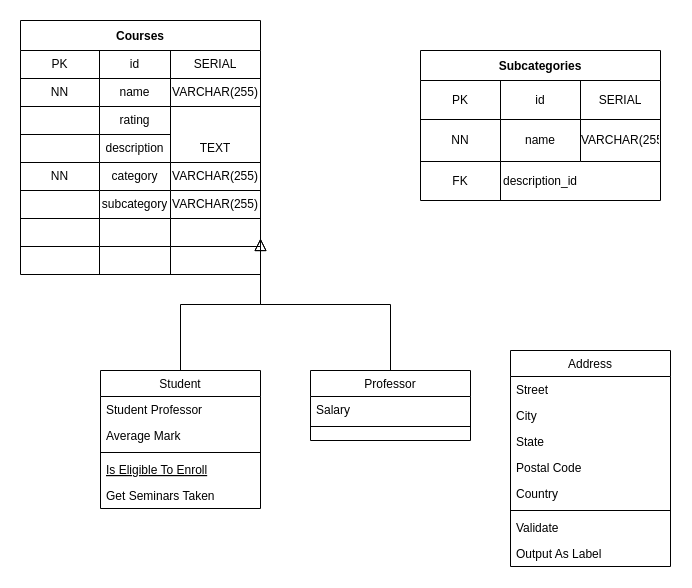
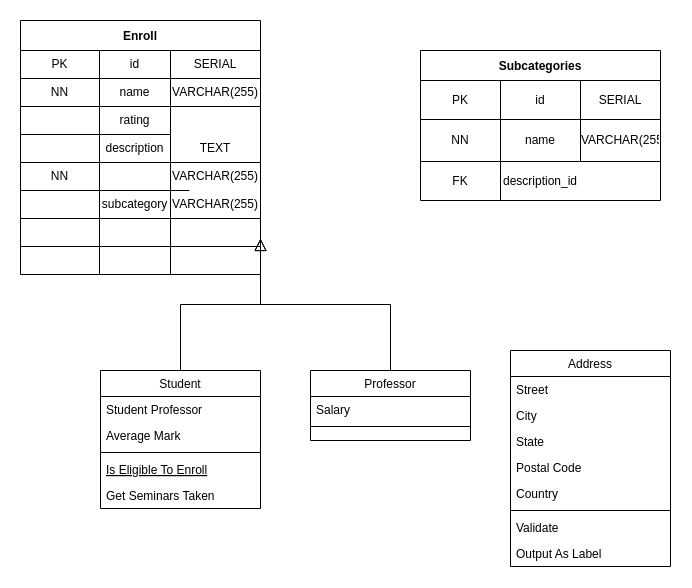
node "Courses": label "Courses" -> "Enroll"
node "category": removed
